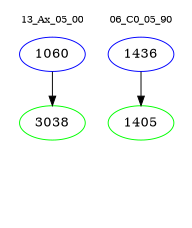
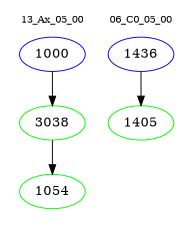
cluster "06_C0_05_90": label "06_C0_05_90" -> "06_C0_05_00"
node "1060": label "1060" -> "1000"
node "1054": added
